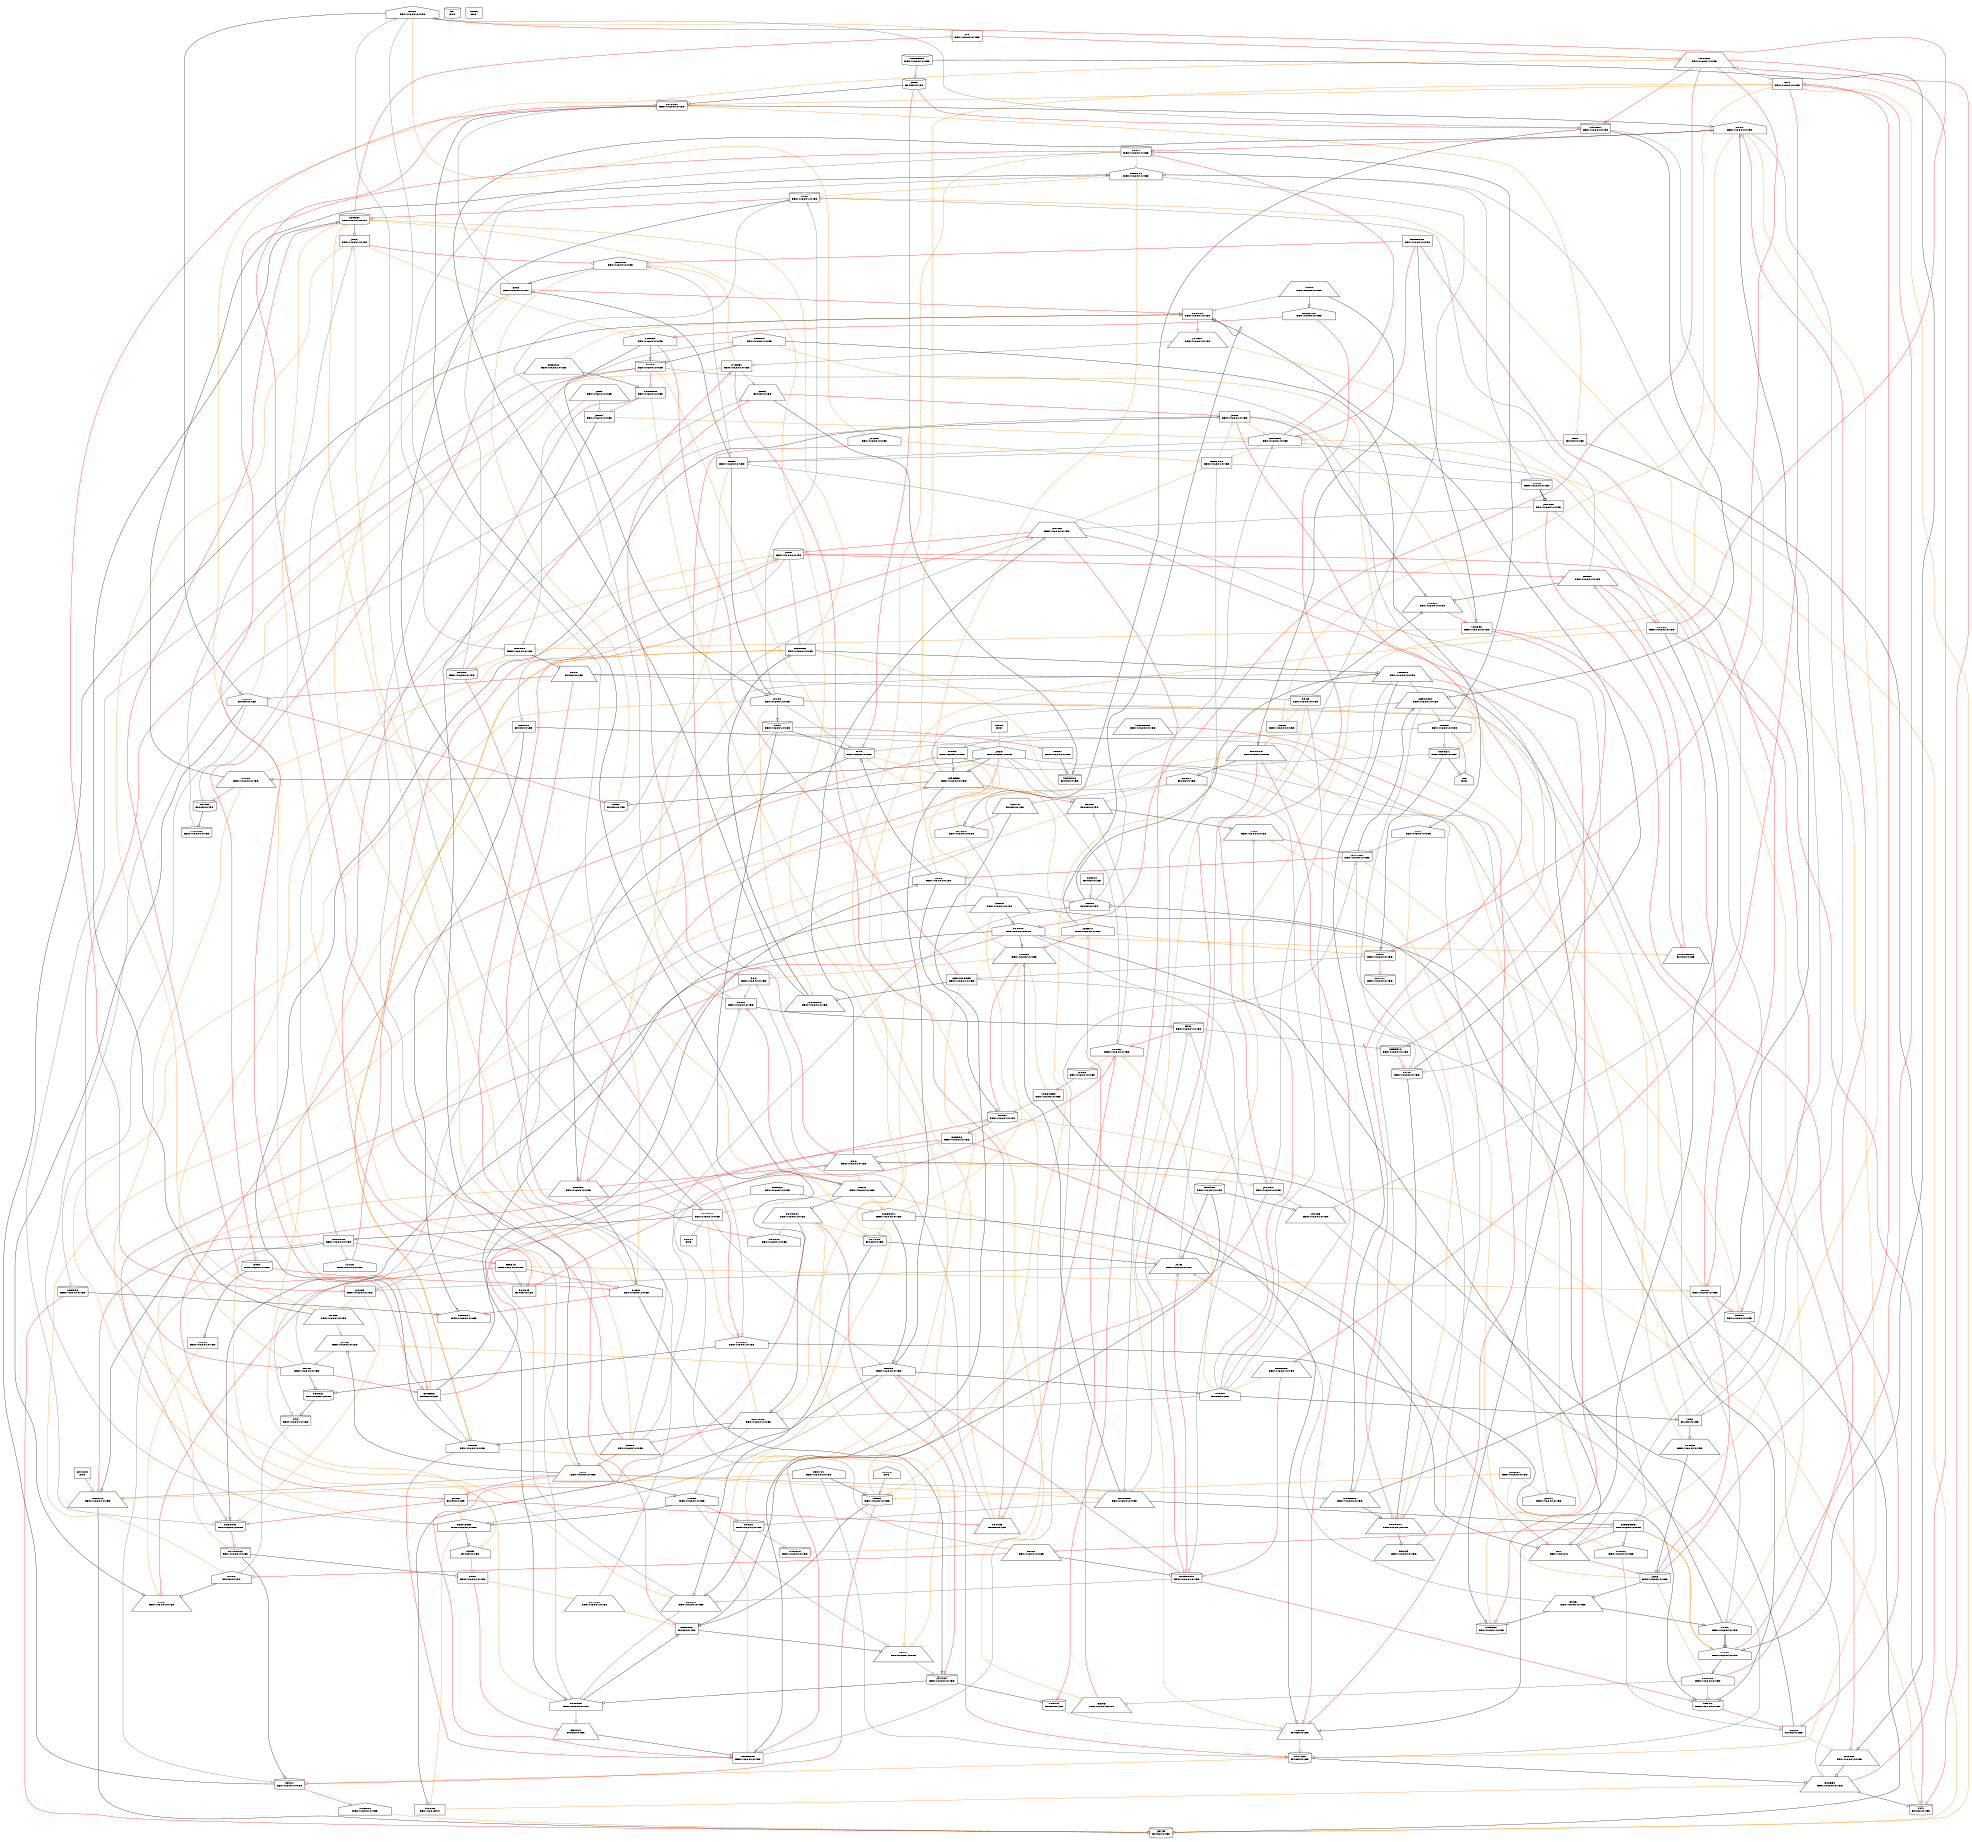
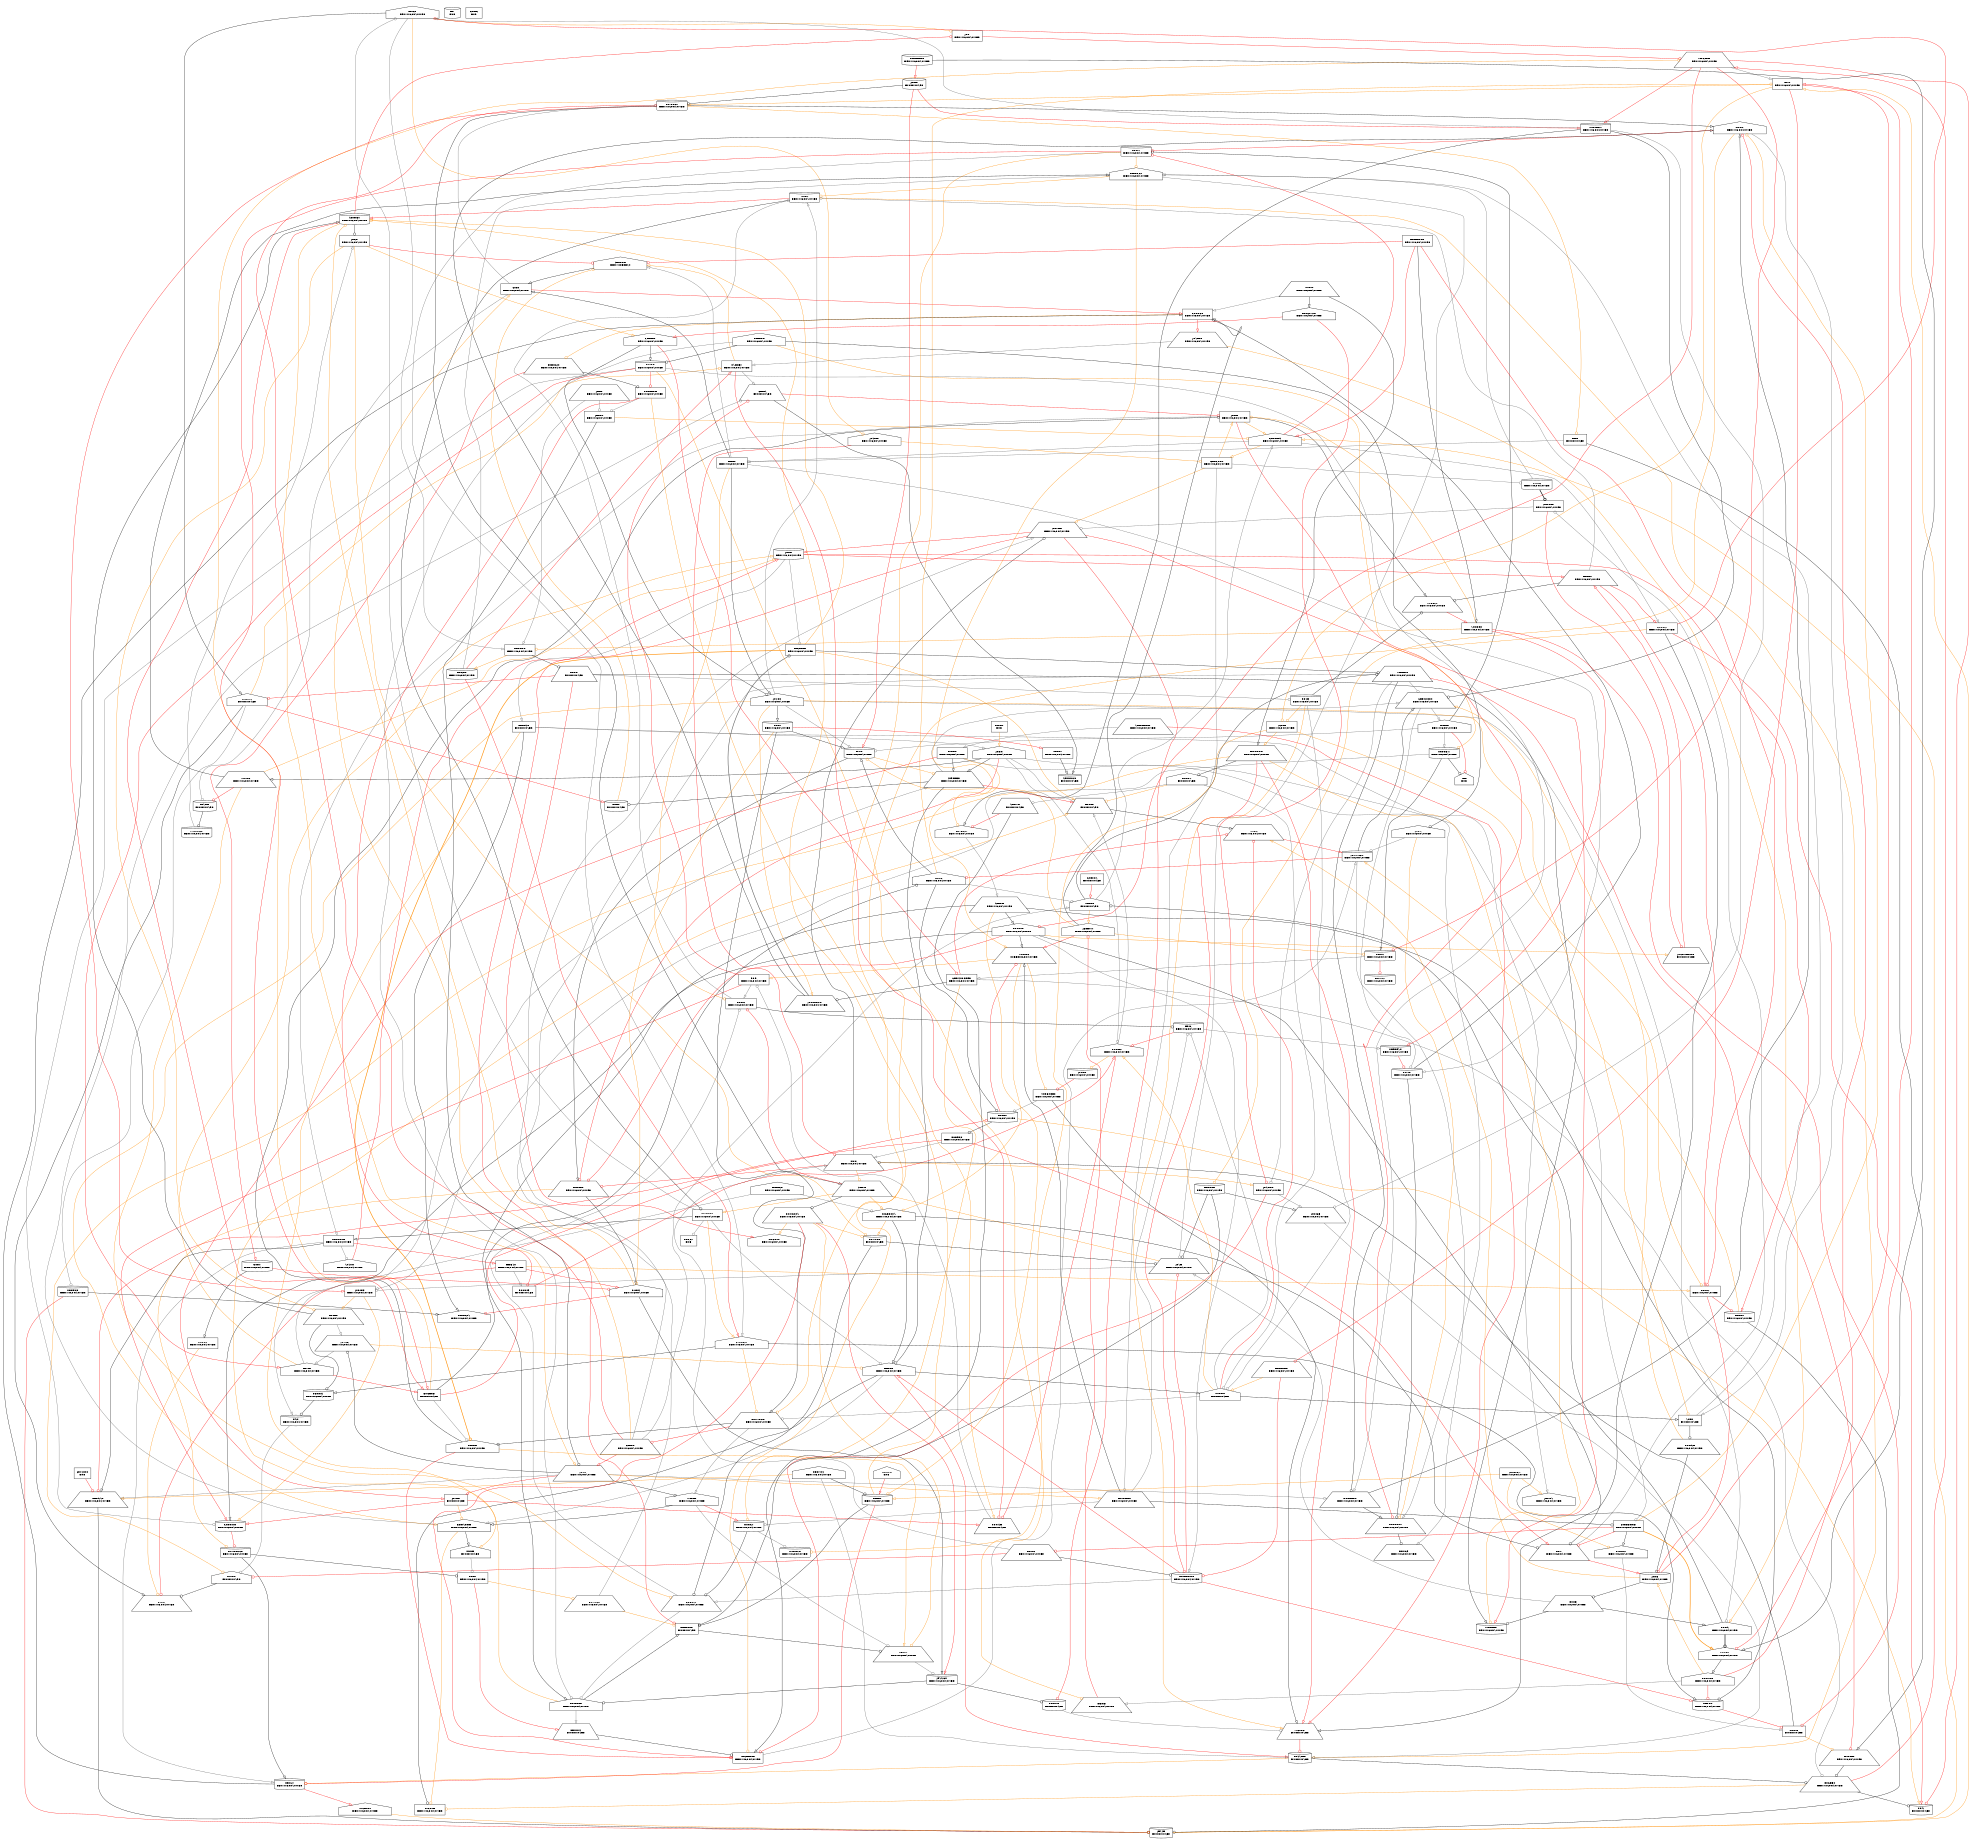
node "SHARON HEAVY_CONSUMER": label "SHARON HEAVY_CONSUMER" -> "SHARON HEAVY_TERESA"
edge "CHRISTOPHER HEAVY_CONSUMER" -> "MARK HEAVY_CONSUMER": added
edge "HARRY HEAVY_CONSUMER" -> "BETTY HEAVY_CONSUMER": arrowhead odot -> onormal
node "WALTER HEAVY_CONSUMER": label "WALTER HEAVY_CONSUMER" -> "WALTER ALBERT_CONSUMER"
edge "KEVIN HEAVY_CONSUMER" -> "DENNIS HEAVY_CONSUMER": now "PETER HEAVY_CONSUMER" -> "DENNIS HEAVY_CONSUMER"
node "ROY HEAVY_JASON": label "ROY HEAVY_JASON" -> "ROY HEAVY_CONSUMER"
node "NICOLE HEAVY_JOSHUA": label "NICOLE HEAVY_JOSHUA" -> "NICOLE HEAVY_CONSUMER"
